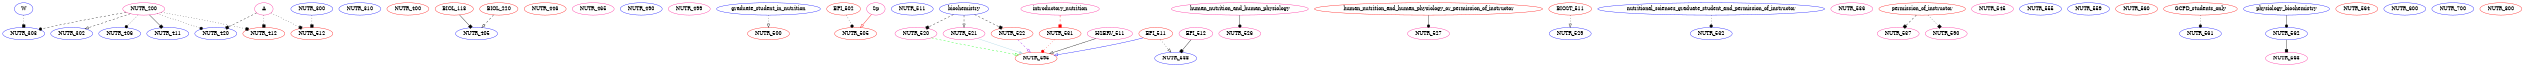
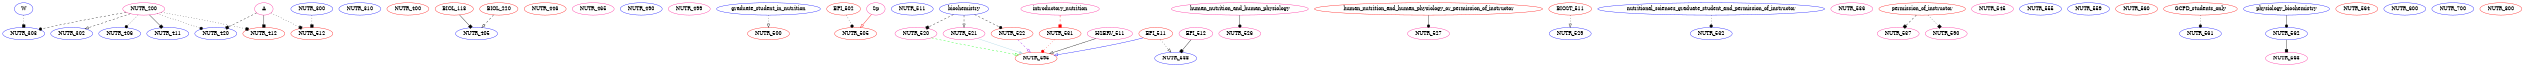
edge "A" -> "NUTR_412": style dotted -> solid
edge "biochemistry" -> "NUTR_522": arrowhead box -> dot
